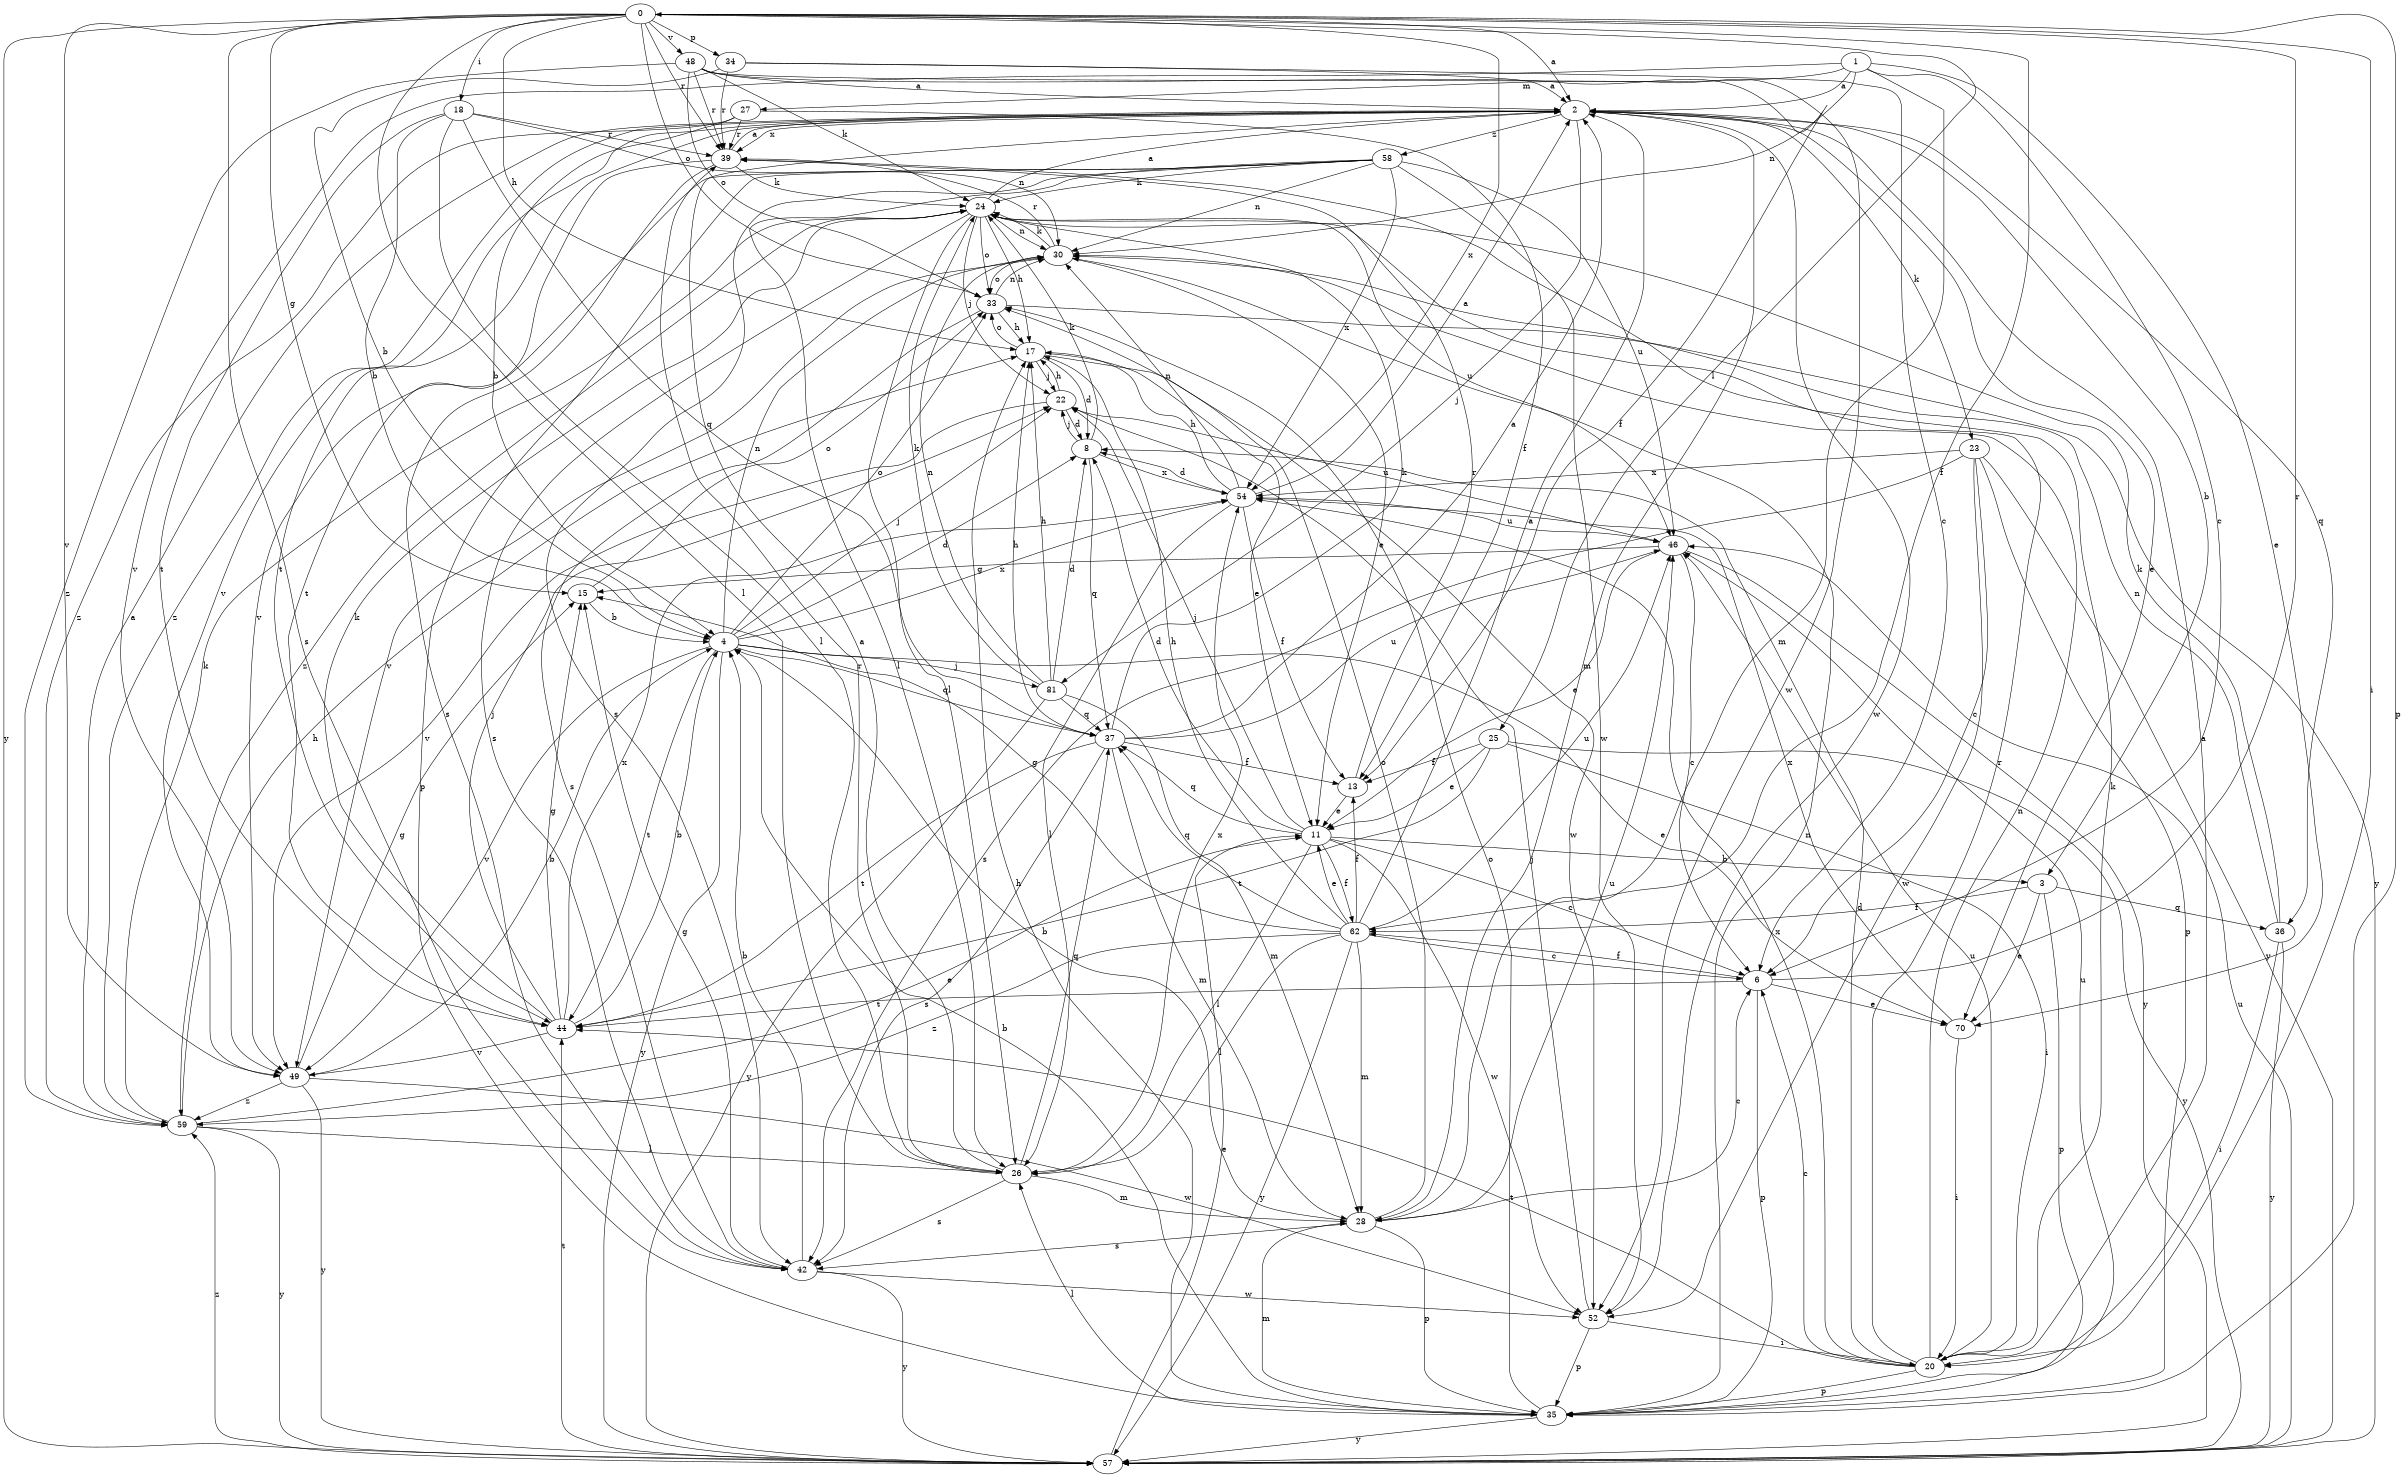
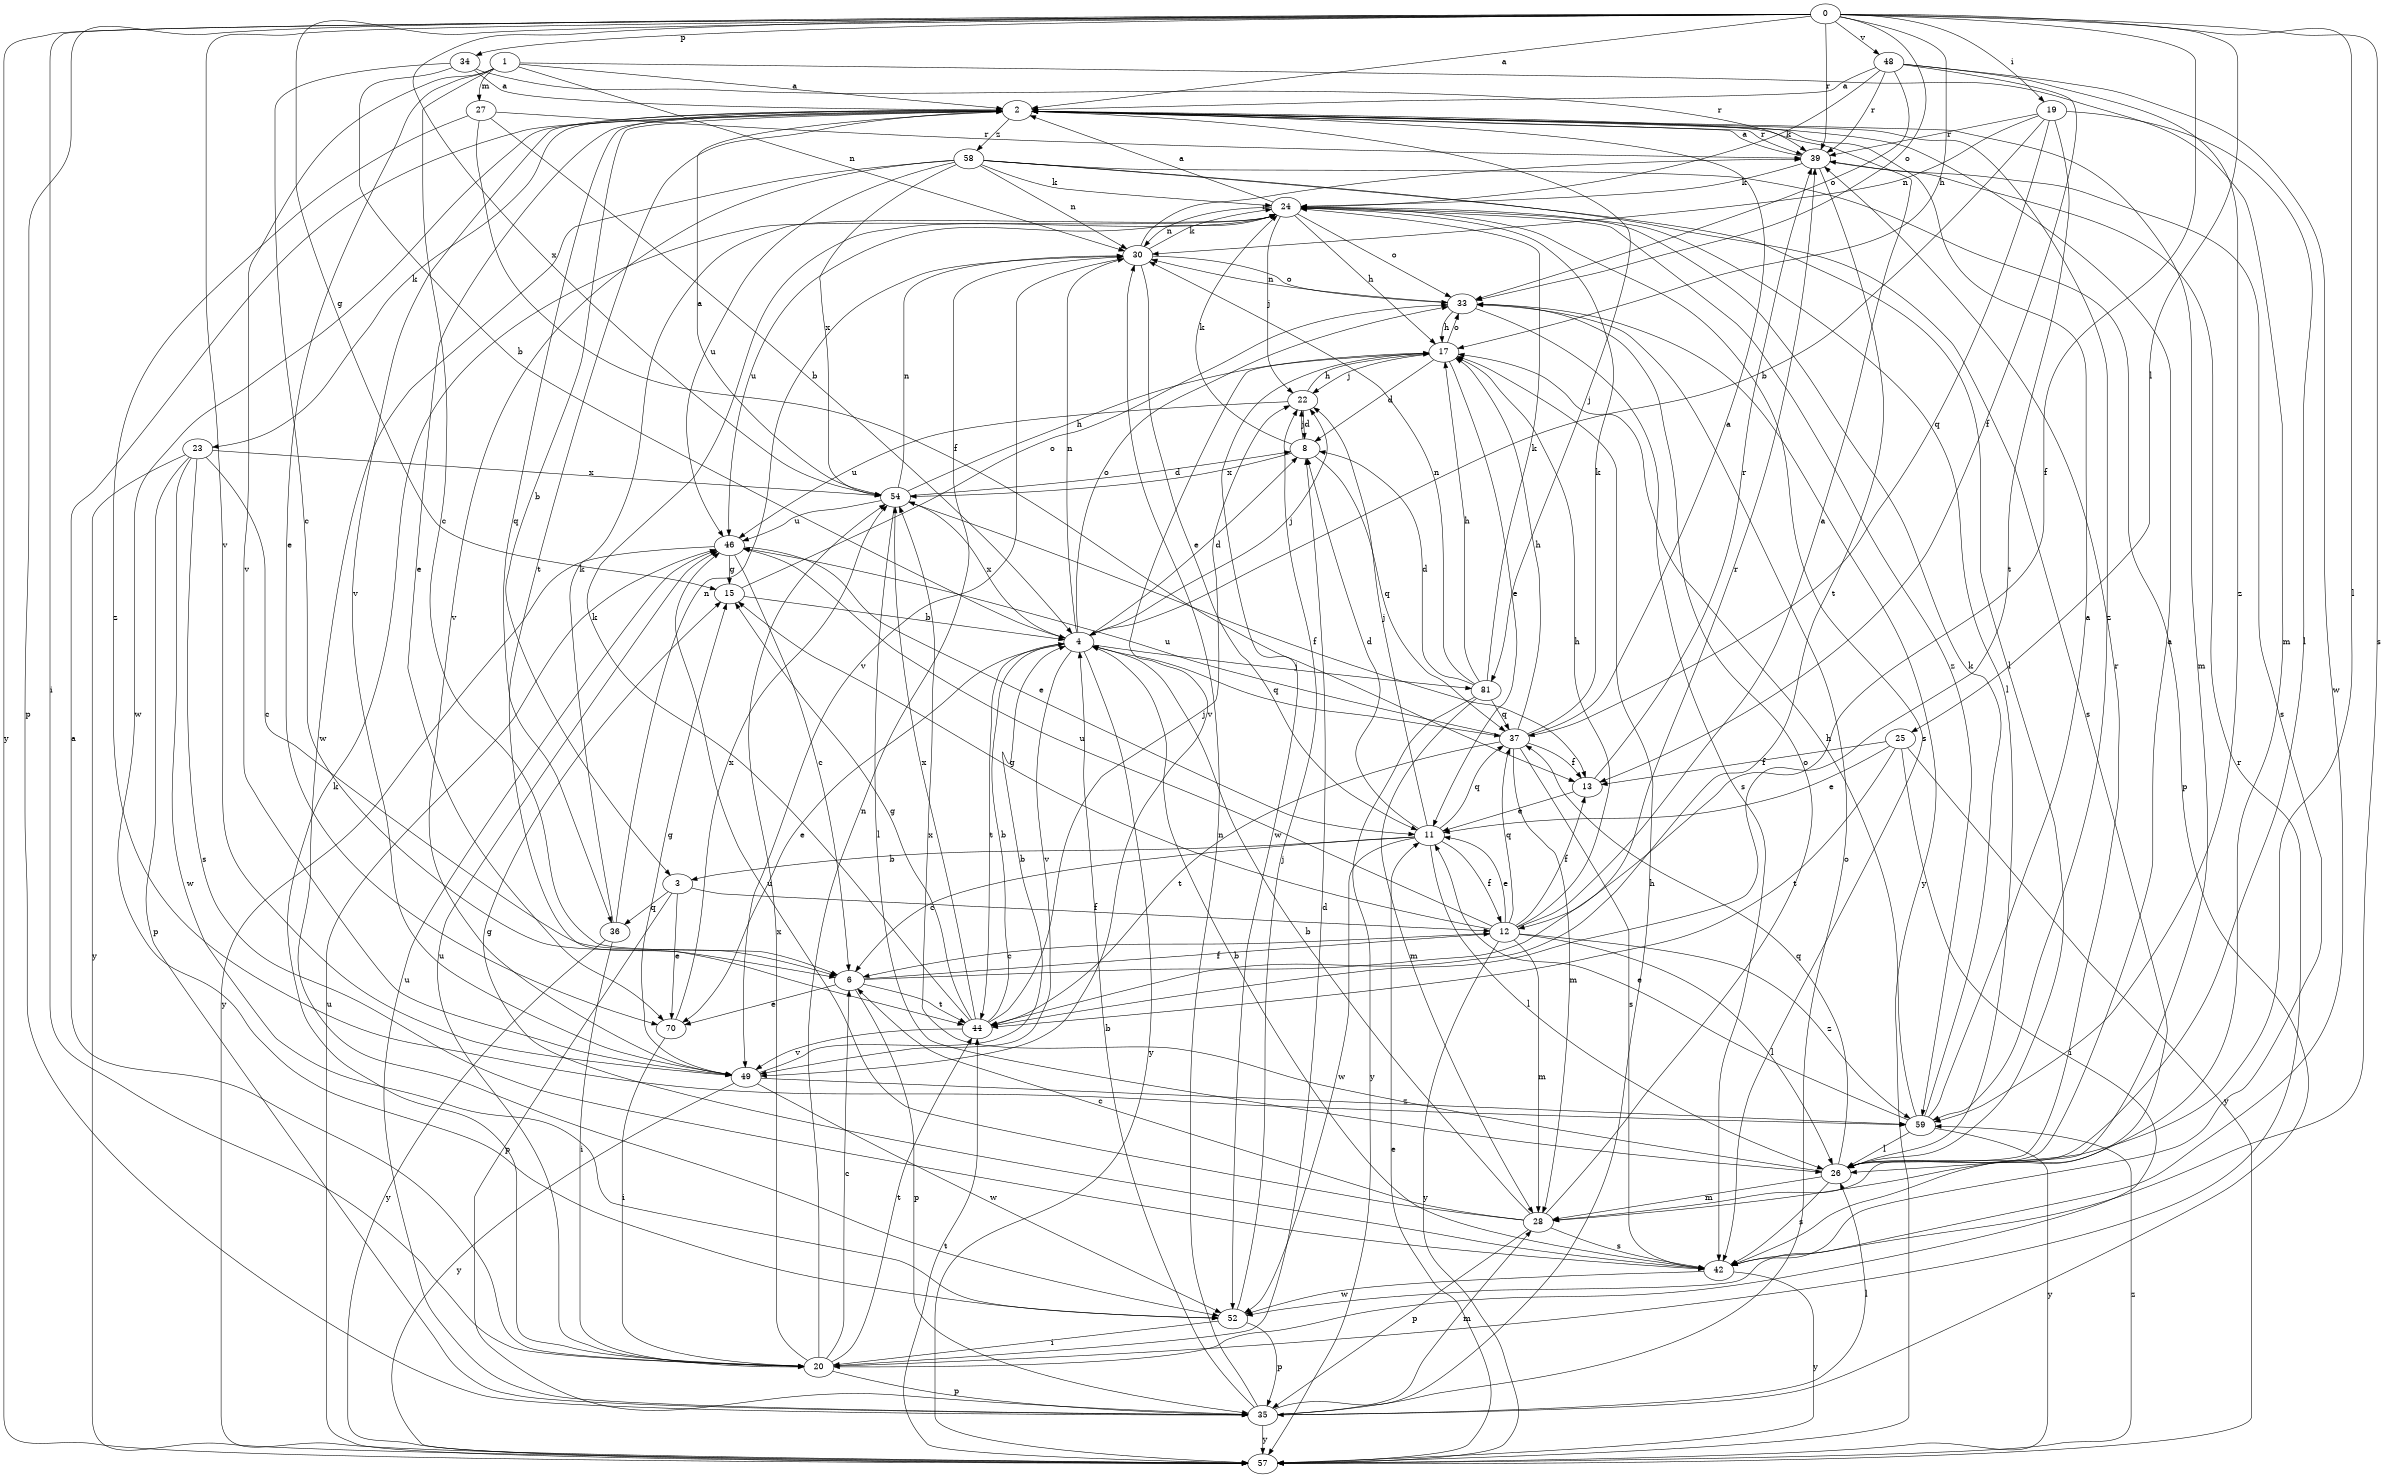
edge "6" -> "0": now "6" -> "39"
node "18": label "18" -> "19"
edge "2" -> "39": label "x" -> "r"
edge "22" -> "49": now "17" -> "49"
node "62": label "62" -> "12"
